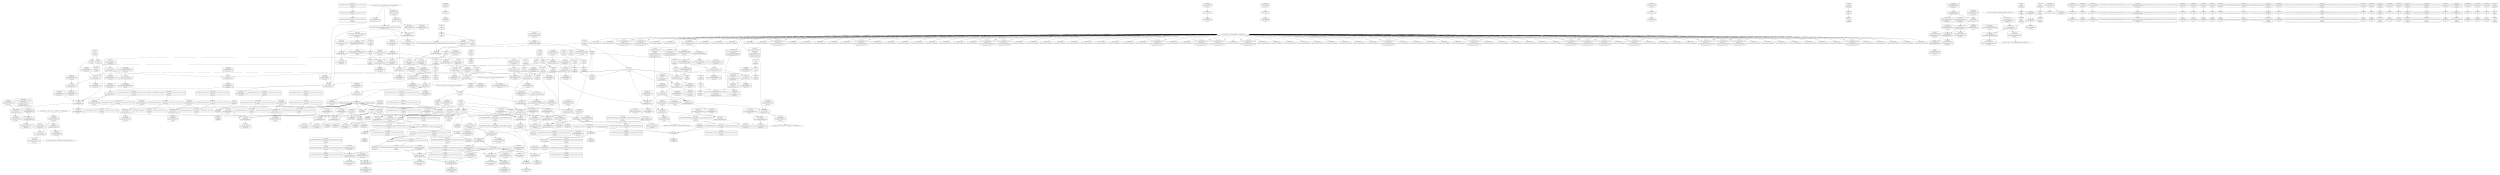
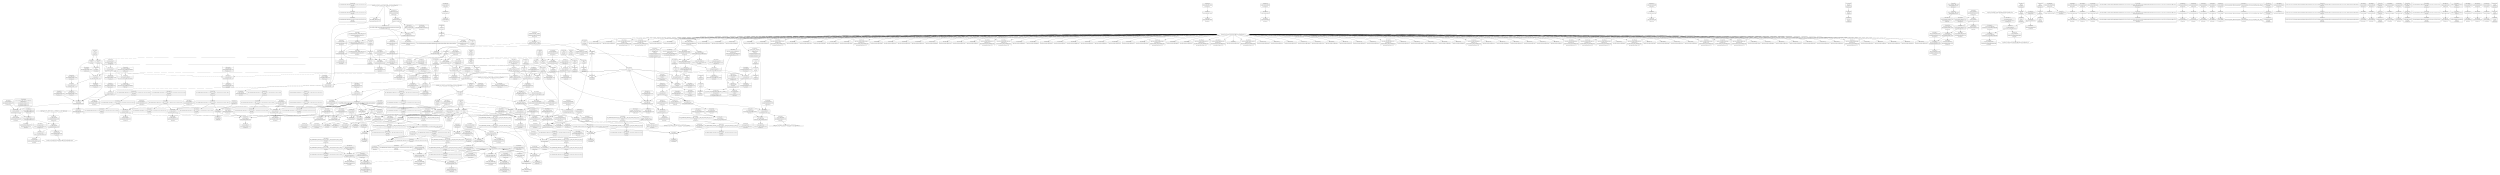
node "CE0x44a1770": removed
